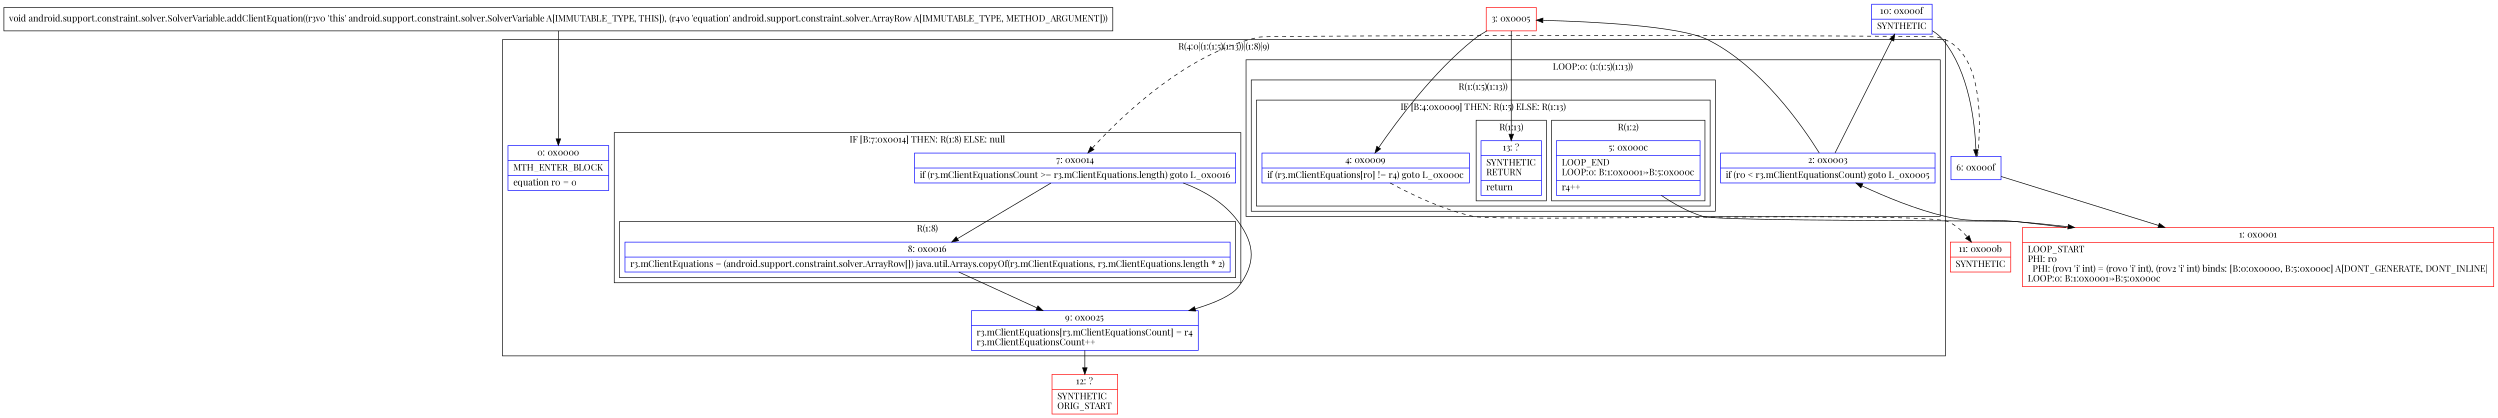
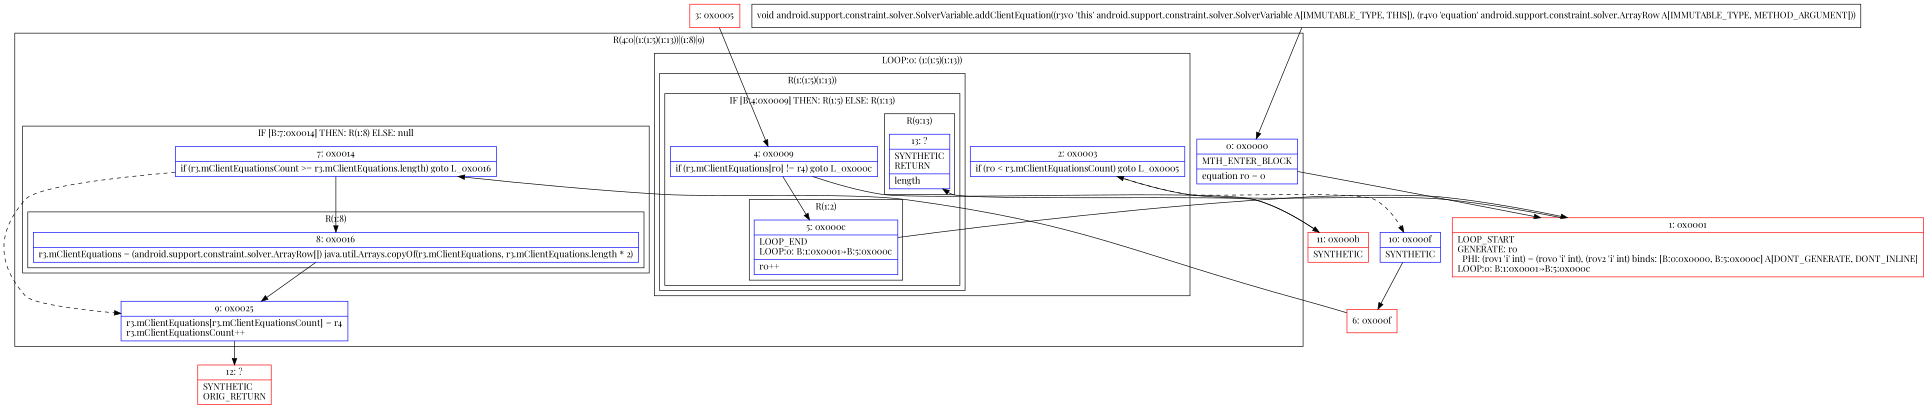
edge "6: 0x000f" -> "7: 0x0014": style dashed -> solid
edge "2: 0x0003" -> "3: 0x0005": removed
edge "3: 0x0005" -> "13: ?": now "11: 0x000b" -> "13: ?"
edge "2: 0x0003" -> "10: 0x000f": style solid -> dashed
cluster "R(1:13)": label "R(1:13)" -> "R(9:13)"
node "6: 0x000f": color blue -> red
node "13: ?": text "return" -> "length"
node "5: 0x000c": text "r4++" -> "r0++"
edge "4: 0x0009" -> "5: 0x000c": added
edge "6: 0x000f" -> "1: 0x0001": now "0: 0x0000" -> "1: 0x0001"
edge "4: 0x0009" -> "11: 0x000b": style dashed -> solid
edge "7: 0x0014" -> "9: 0x0025": style solid -> dashed
node "1: 0x0001": text "PHI: r0" -> "GENERATE: r0"
node "12: ?": text "ORIG_START" -> "ORIG_RETURN"
